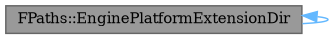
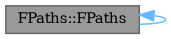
node "FPaths::EnginePlatformExtensionDir": label "FPaths::EnginePlatformExtensionDir" -> "FPaths::FPaths"
